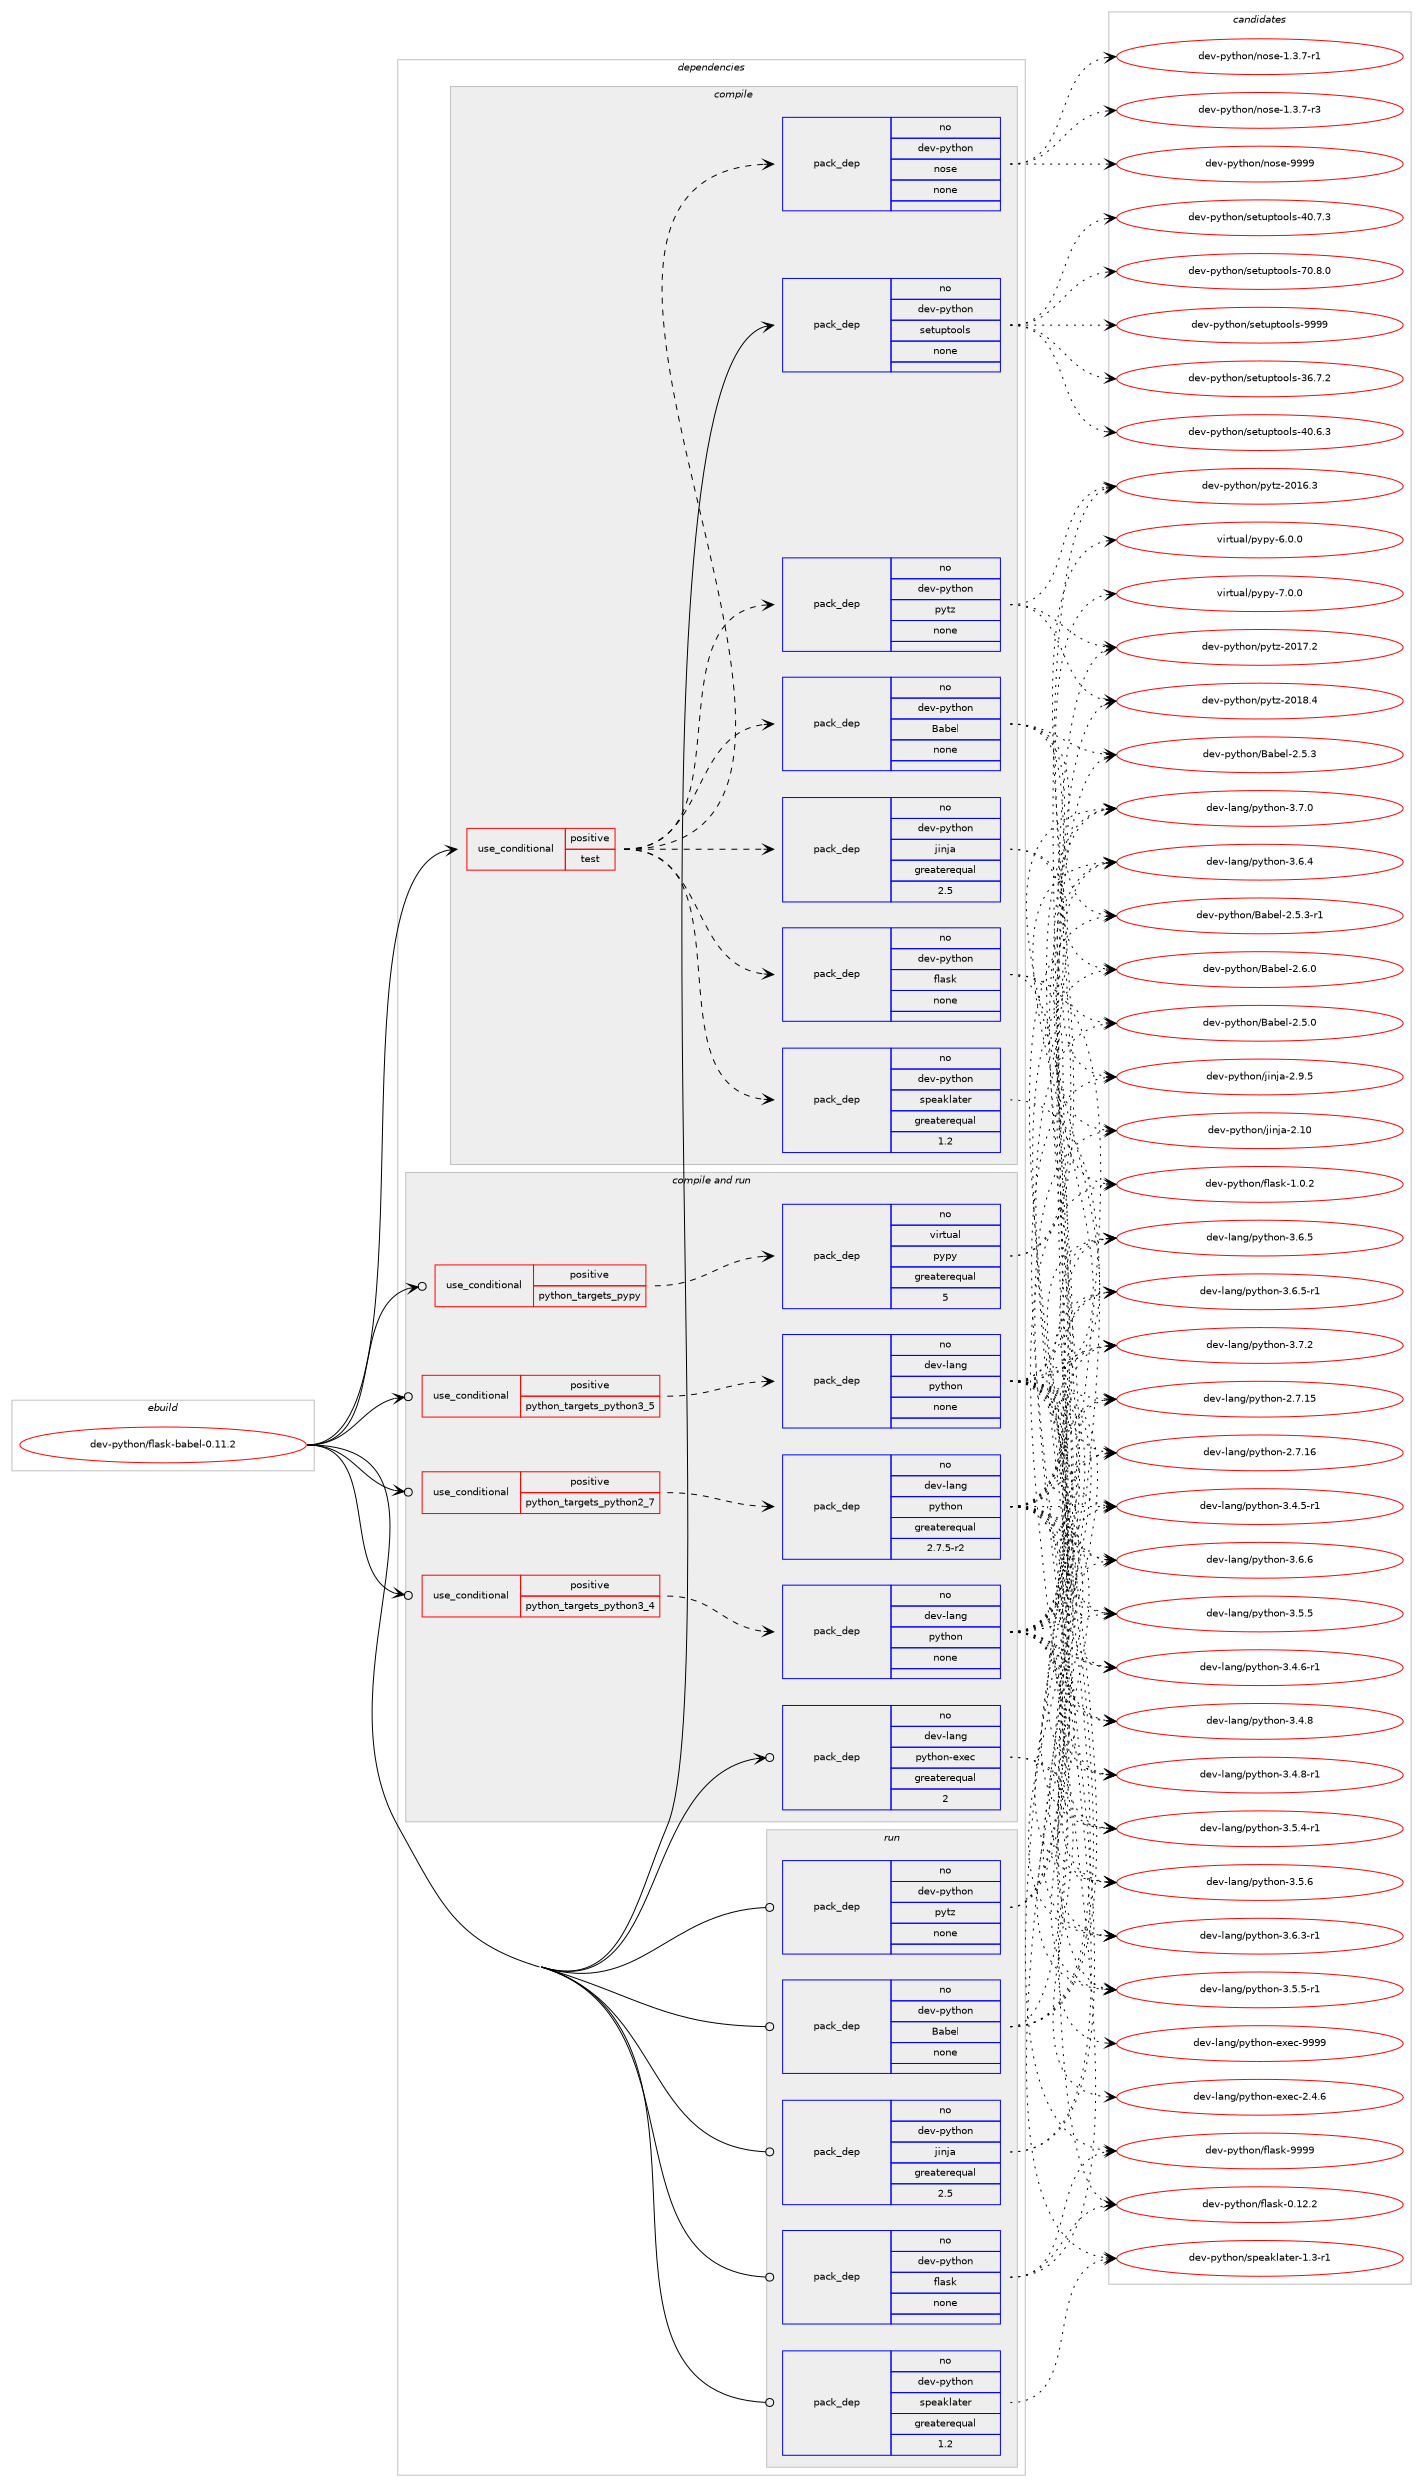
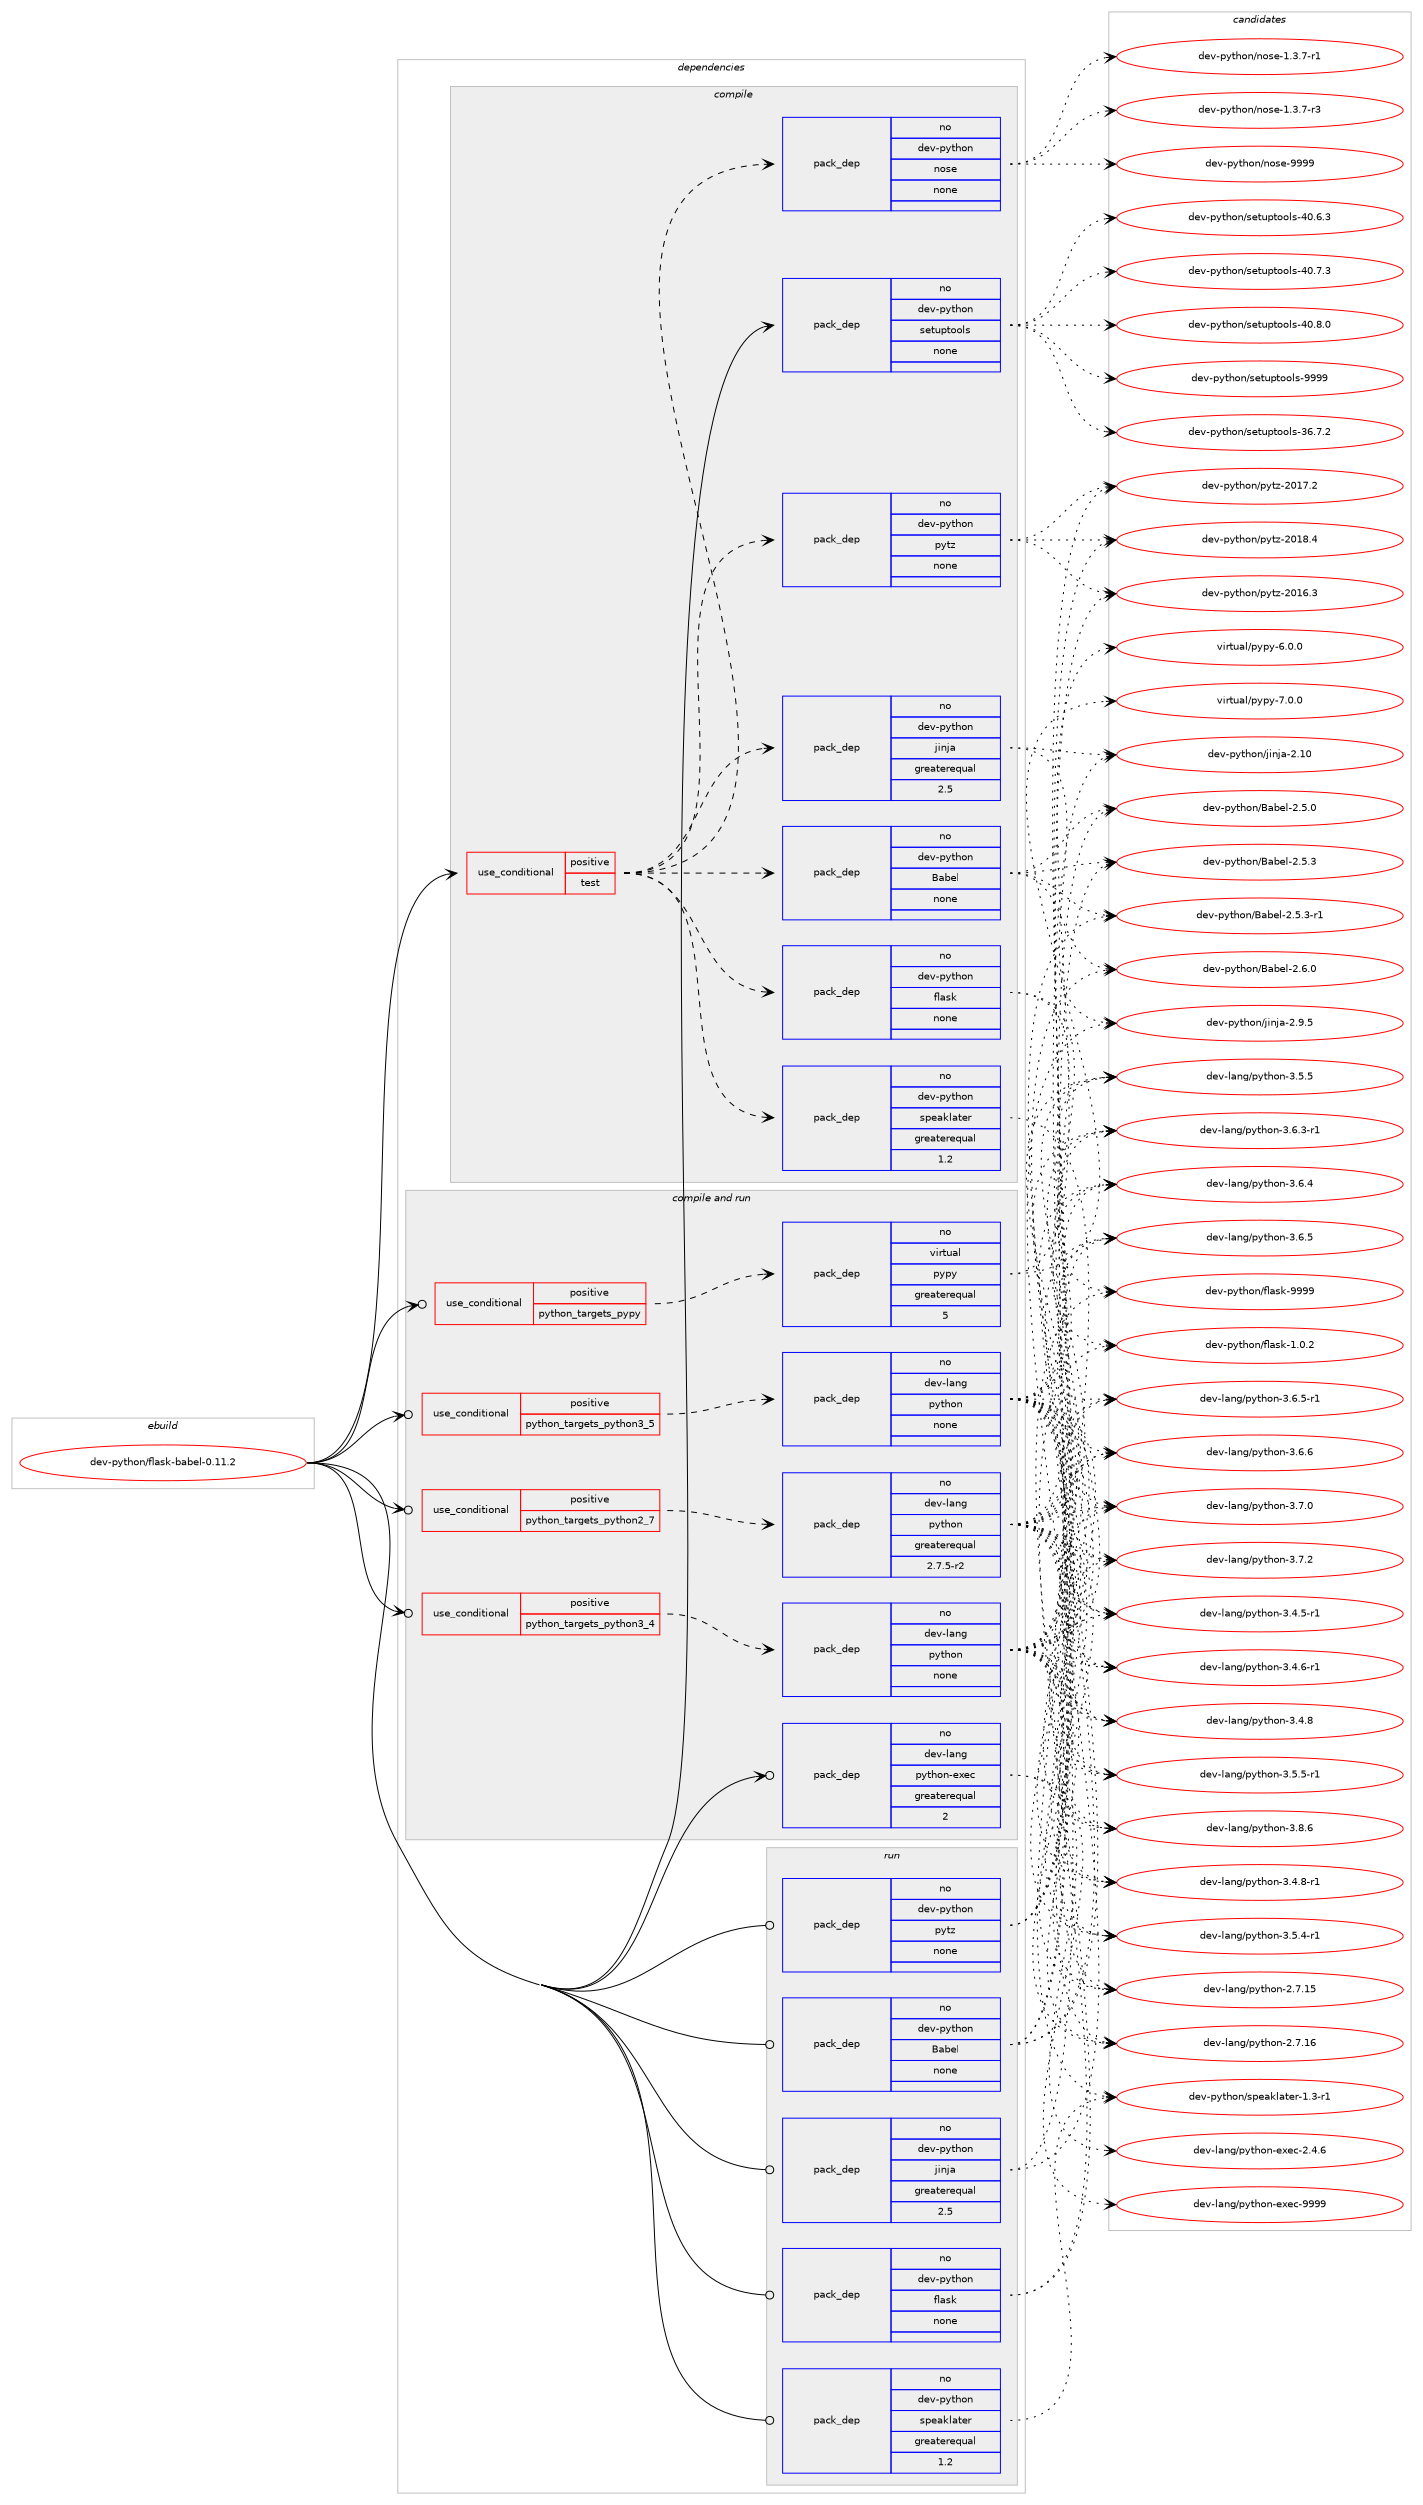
node "dev-python/setuptools-70.8.0": label "dev-python/setuptools-70.8.0" -> "dev-python/setuptools-40.8.0"
node "dev-lang/python-3.5.6": label "dev-lang/python-3.5.6" -> "dev-lang/python-3.8.6"
node "dev-python/flask-0.12.2": removed
